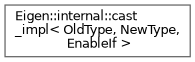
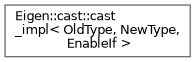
node "Eigen::internal::cast _impl< OldType, NewType, EnableIf >": label "Eigen::internal::cast _impl< OldType, NewType, EnableIf >" -> "Eigen::cast::cast _impl< OldType, NewType, EnableIf >"
